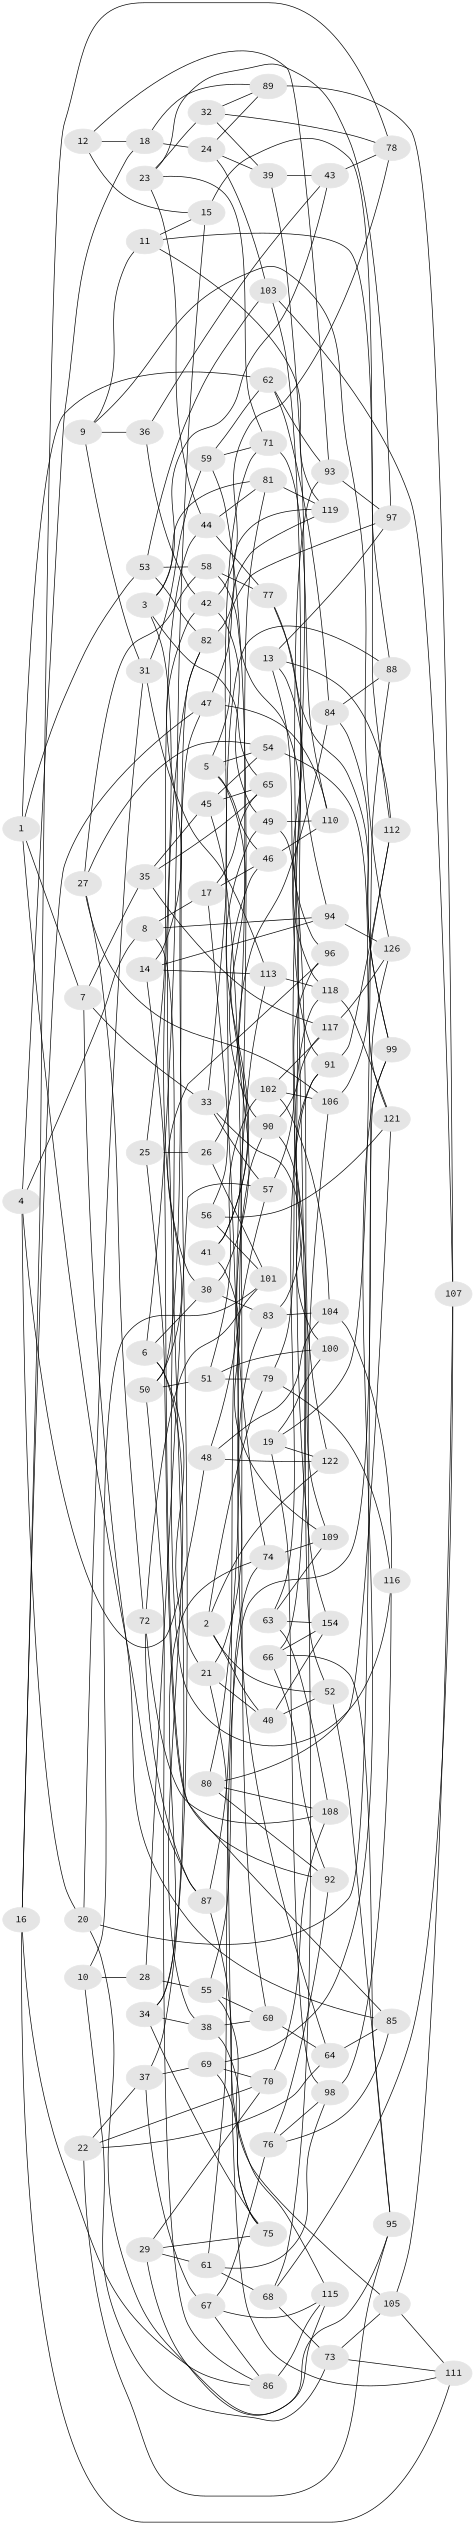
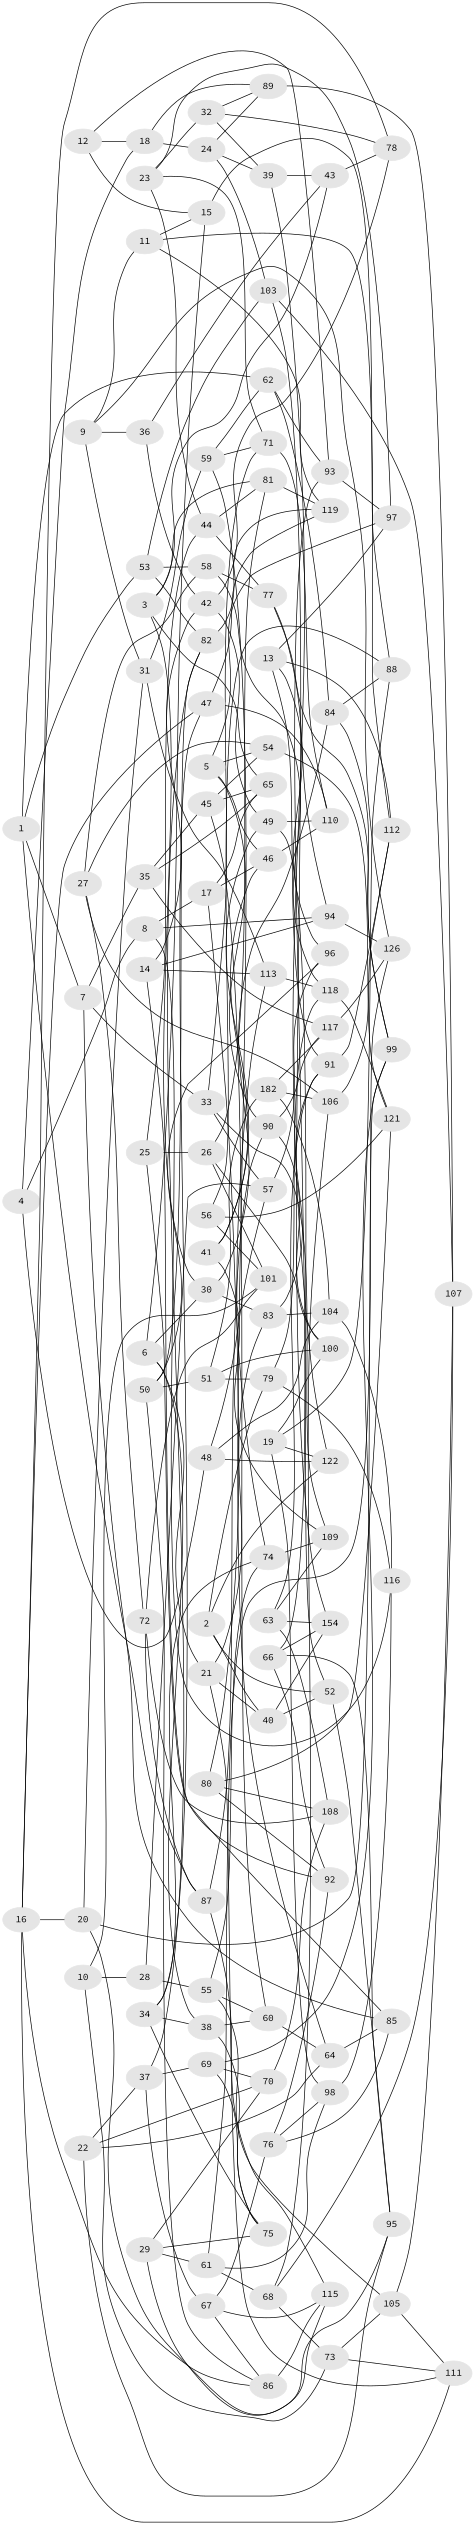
node "102": label "102" -> "182"
edge "26" -- "100": added
edge "4" -- "20": now "16" -- "20"
